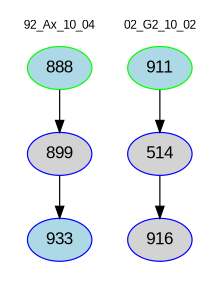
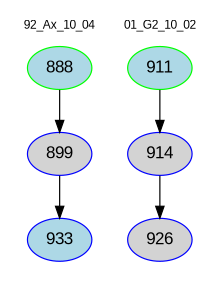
cluster "02_G2_10_02": label "02_G2_10_02" -> "01_G2_10_02"
node "514": label "514" -> "914"
node "916": label "916" -> "926"
